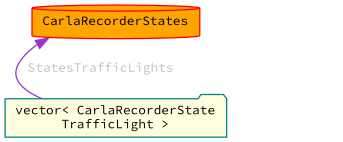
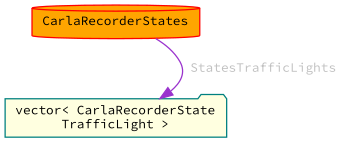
edge "vector< CarlaRecorderState TrafficLight >" -> "CarlaRecorderStates": reversed
